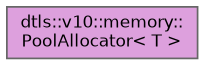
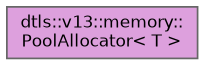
node "dtls::v10::memory:: PoolAllocator< T >": label "dtls::v10::memory:: PoolAllocator< T >" -> "dtls::v13::memory:: PoolAllocator< T >"
